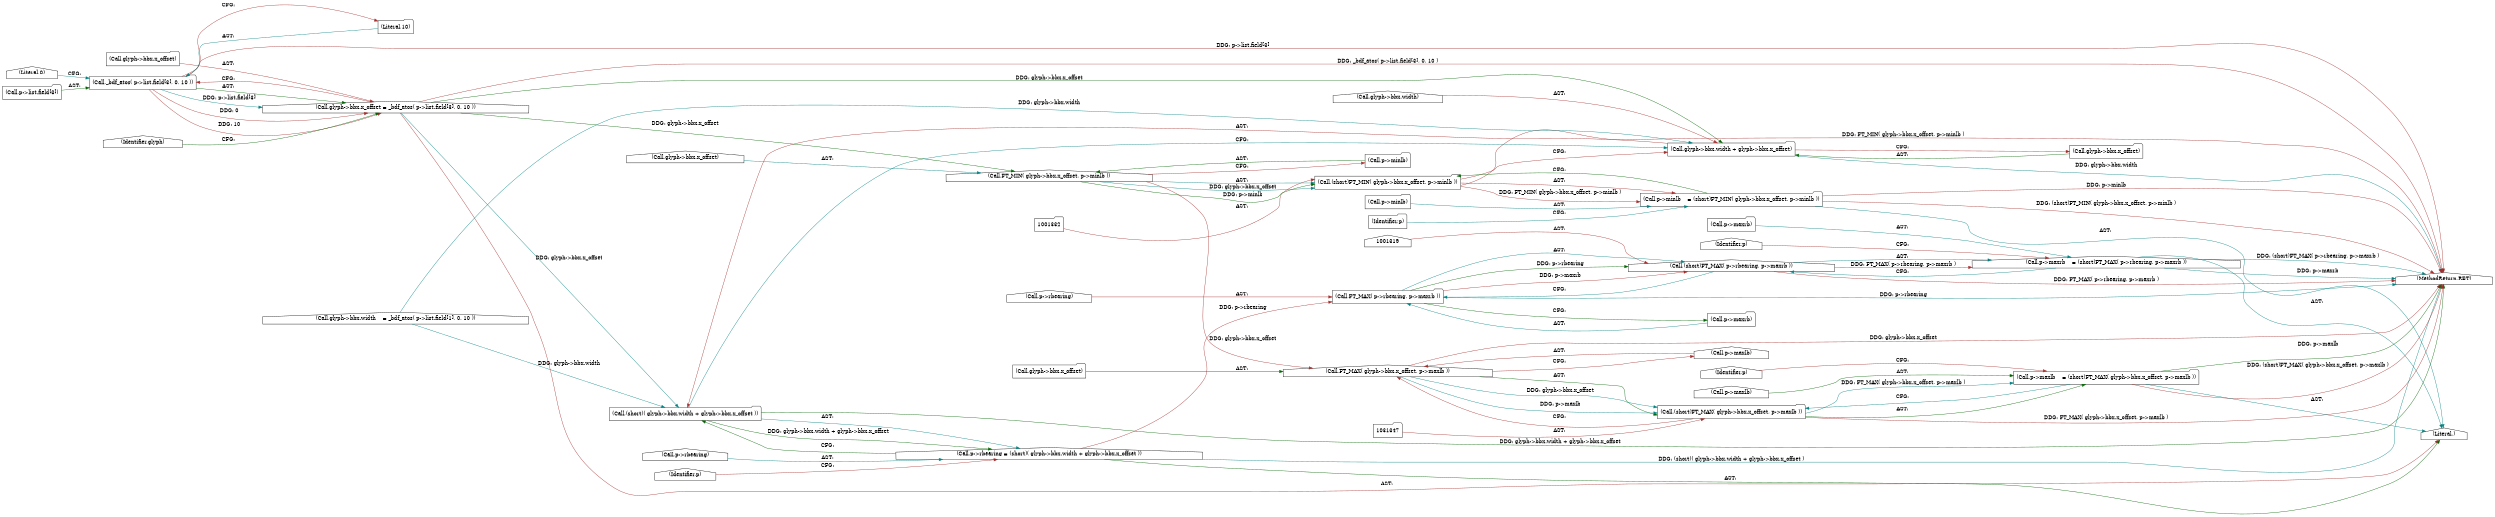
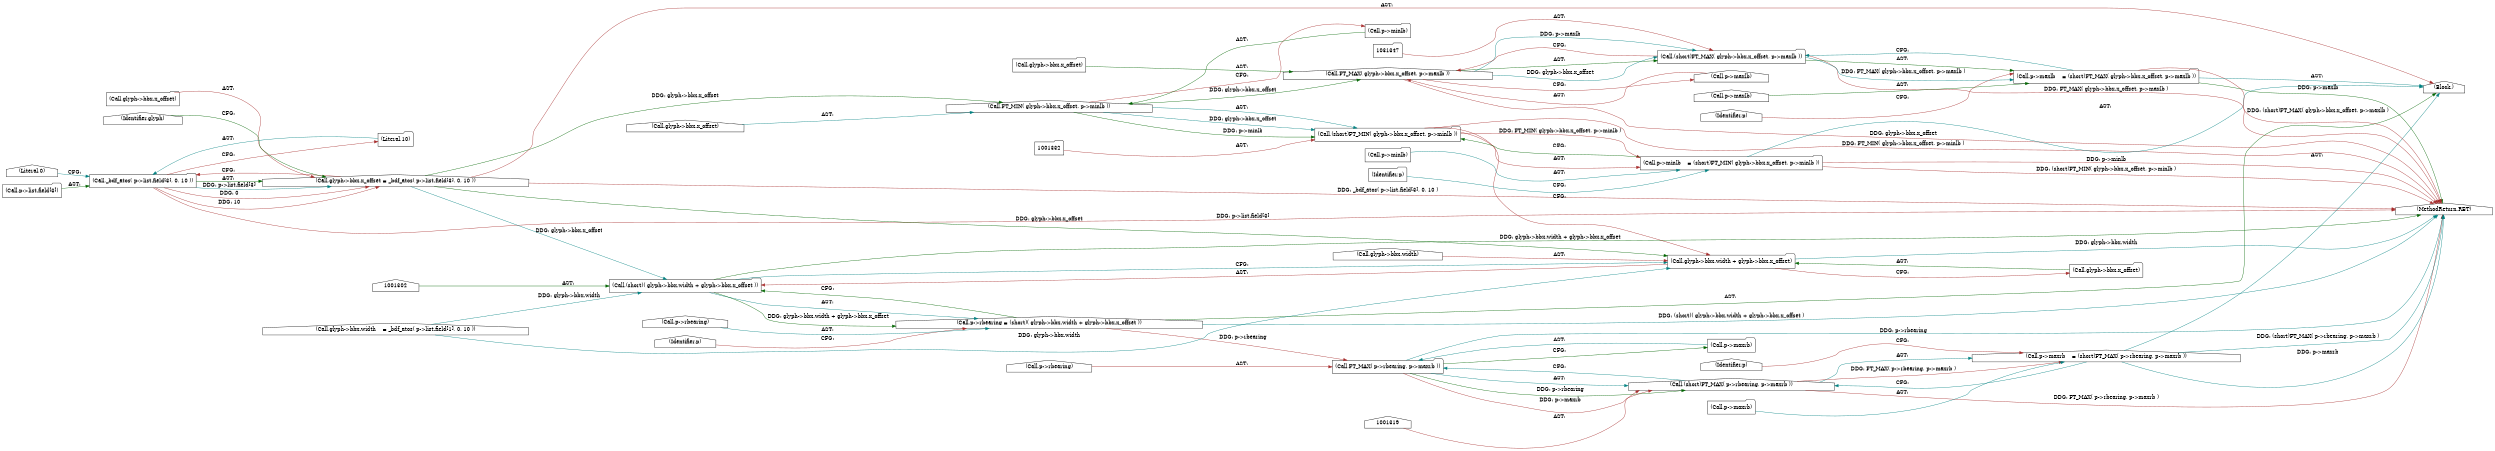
node "1001302": added
edge "(Call,FT_MIN( glyph->bbx.x_offset, p->minlb ))" -> "(Call,FT_MAX( glyph->bbx.x_offset, p->maxlb ))": color brown -> darkgreen
node "(Literal,)": label "(Literal,)" -> "(Block,)"
